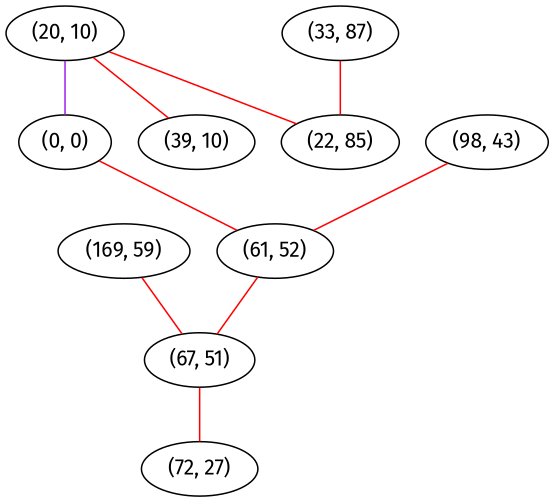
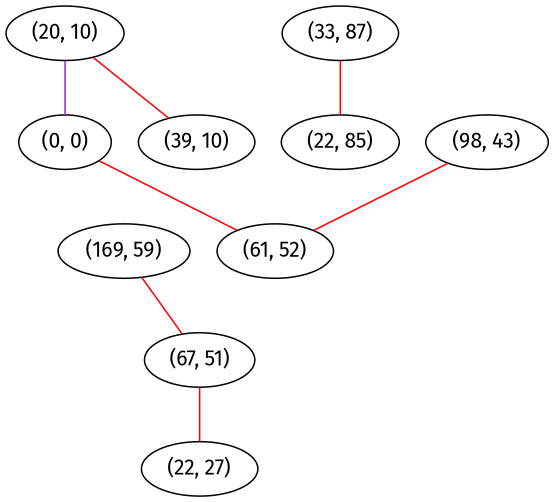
edge "(20, 10)" -- "(22, 85)": removed
edge "(61, 52)" -- "(67, 51)": removed
node "(72, 27)": label "(72, 27)" -> "(22, 27)"
